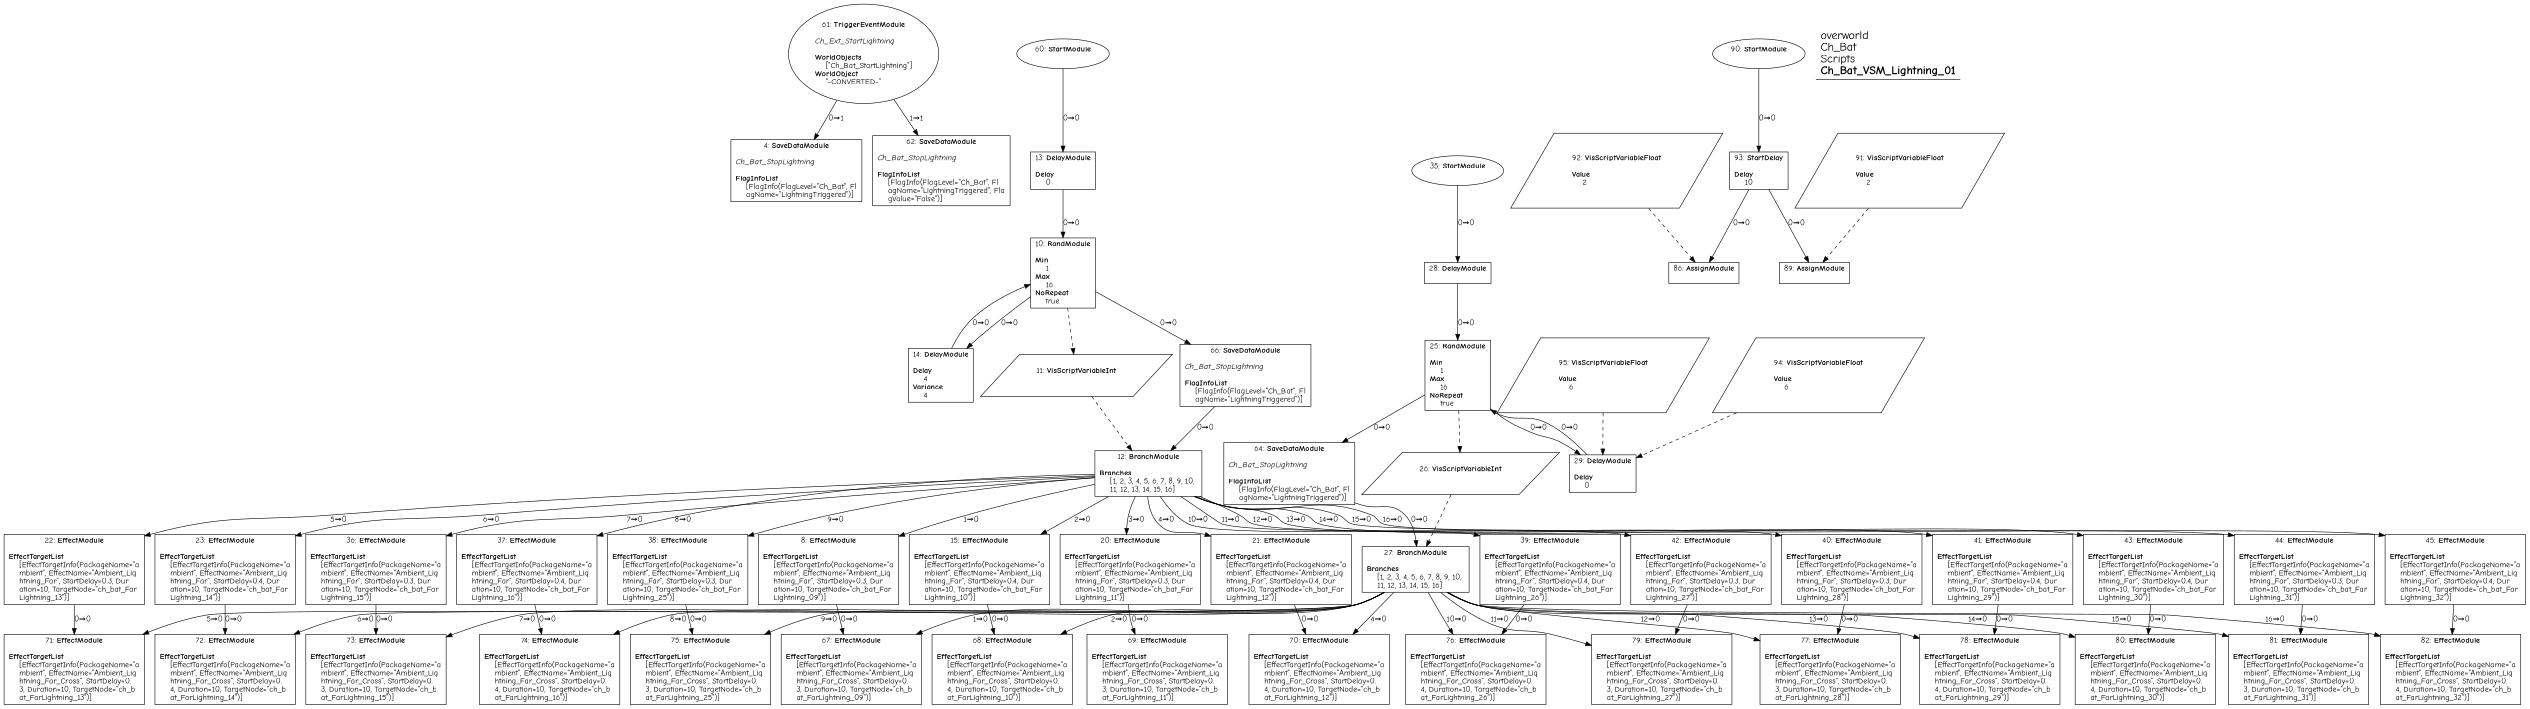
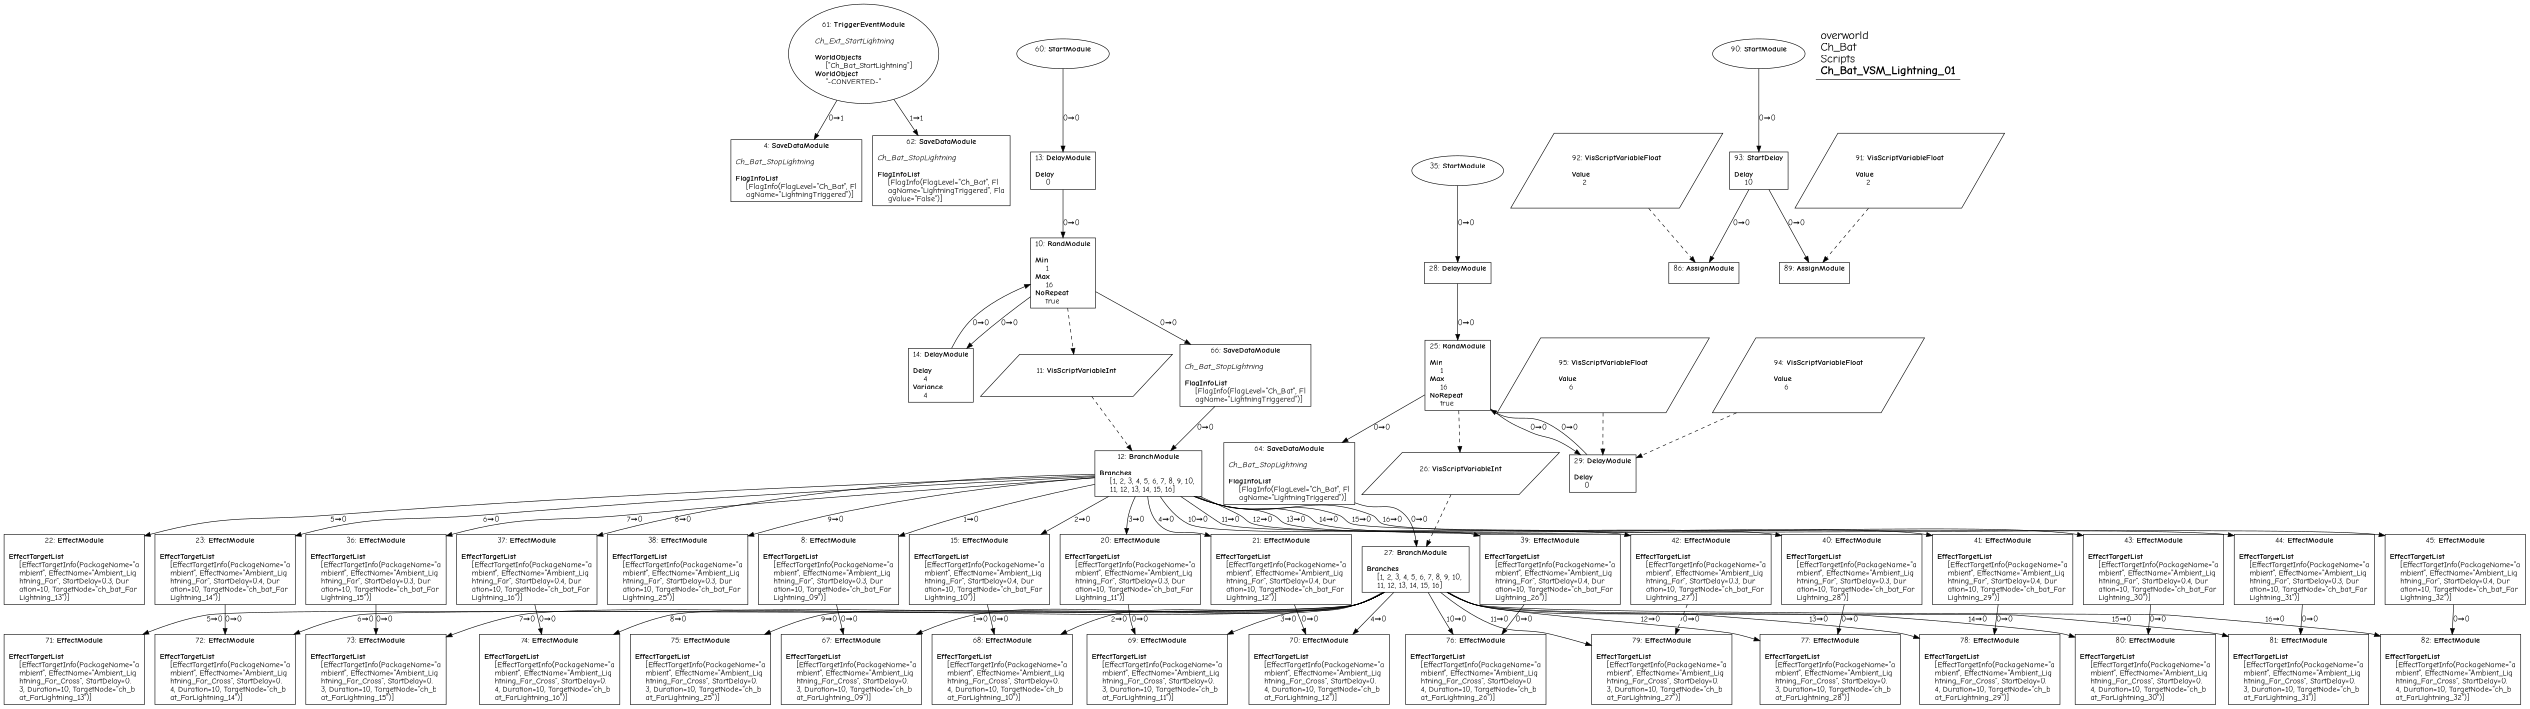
edge "22:" -> "71:": removed, label "0→0"
edge "38:" -> "75:": removed, label "0→0"
edge "27:" -> "69:": added, label "3→0"
edge "42:" -> "79:": style solid -> dashed
